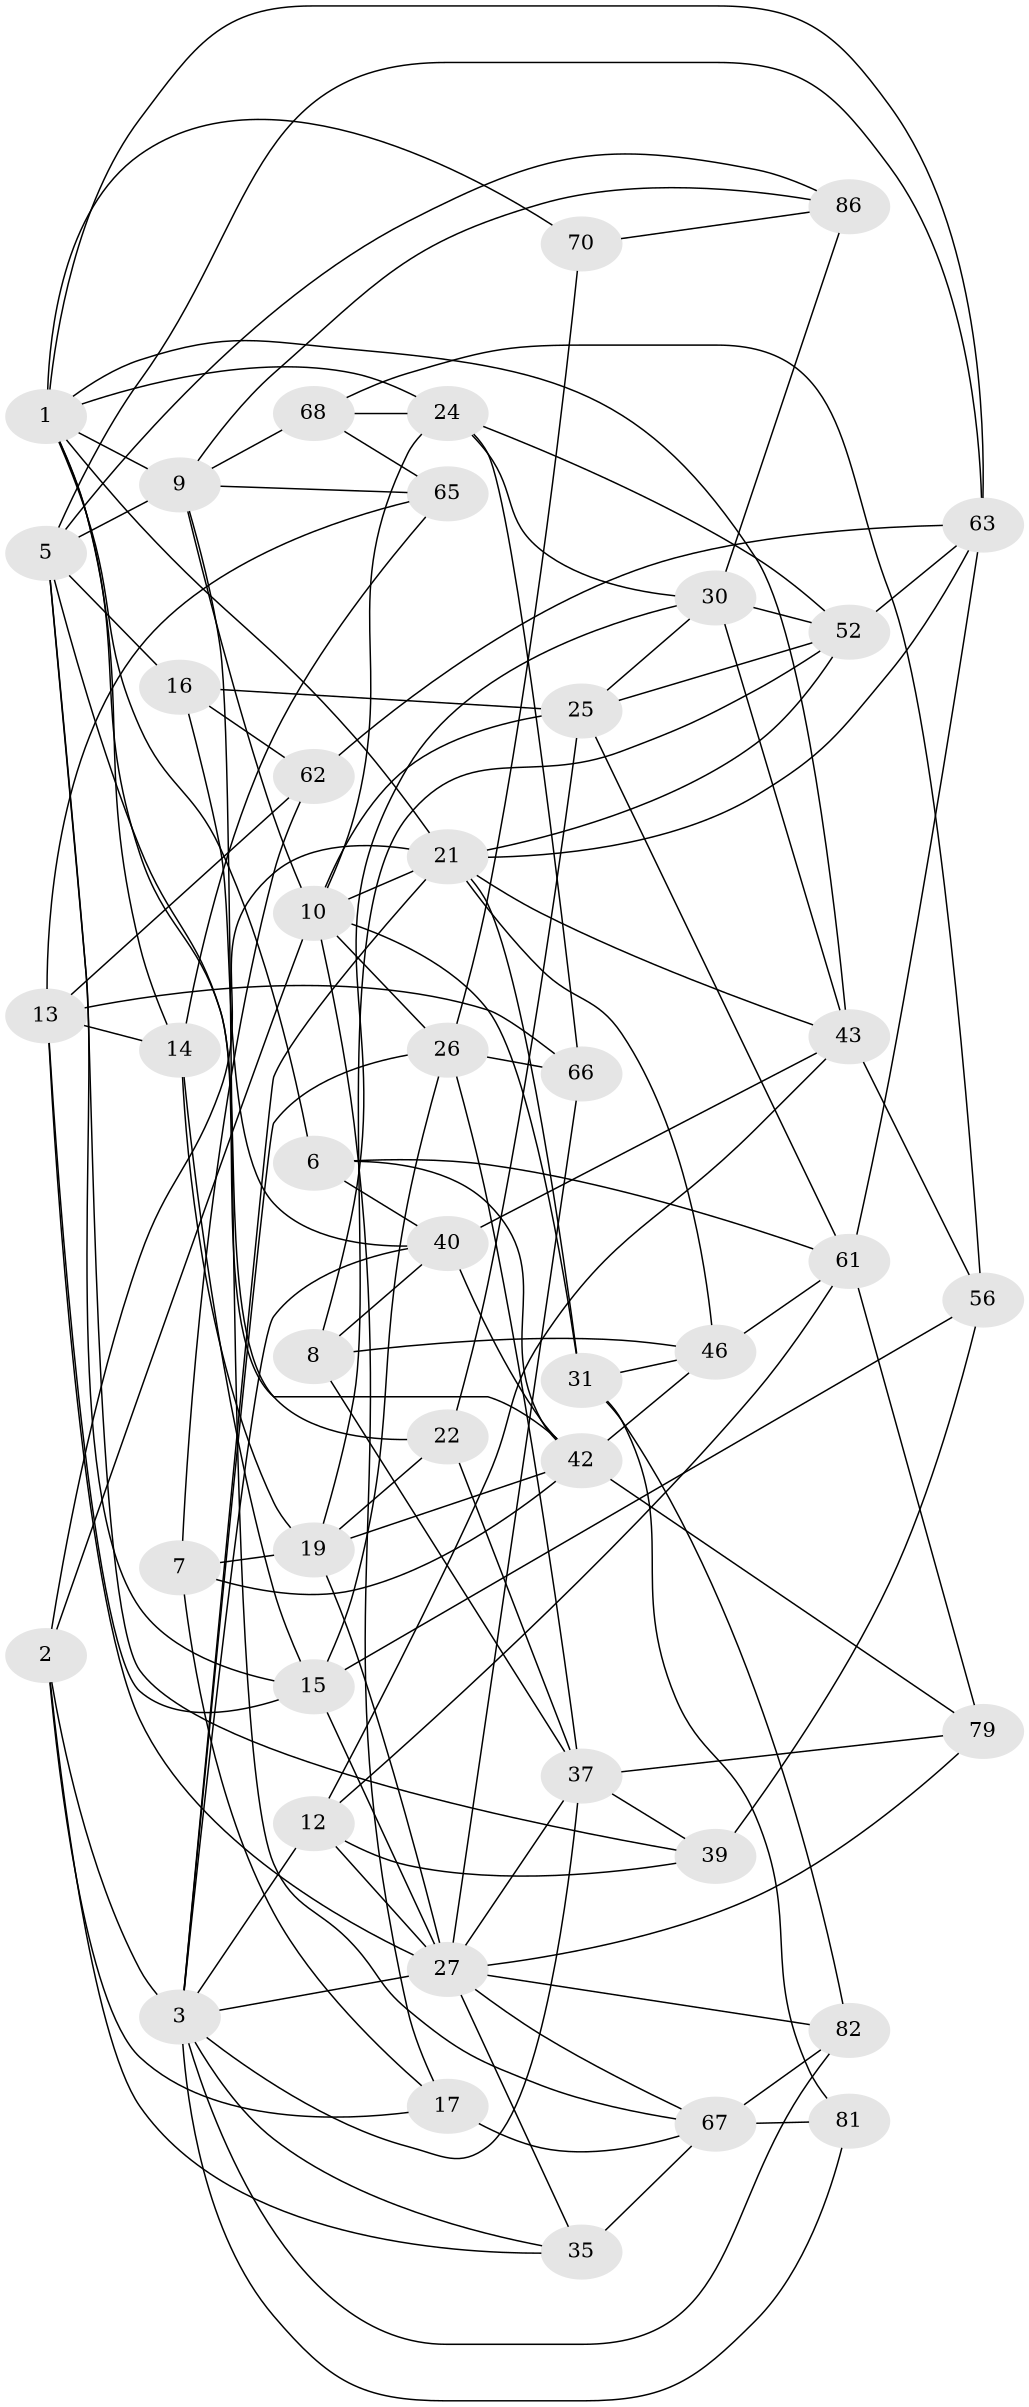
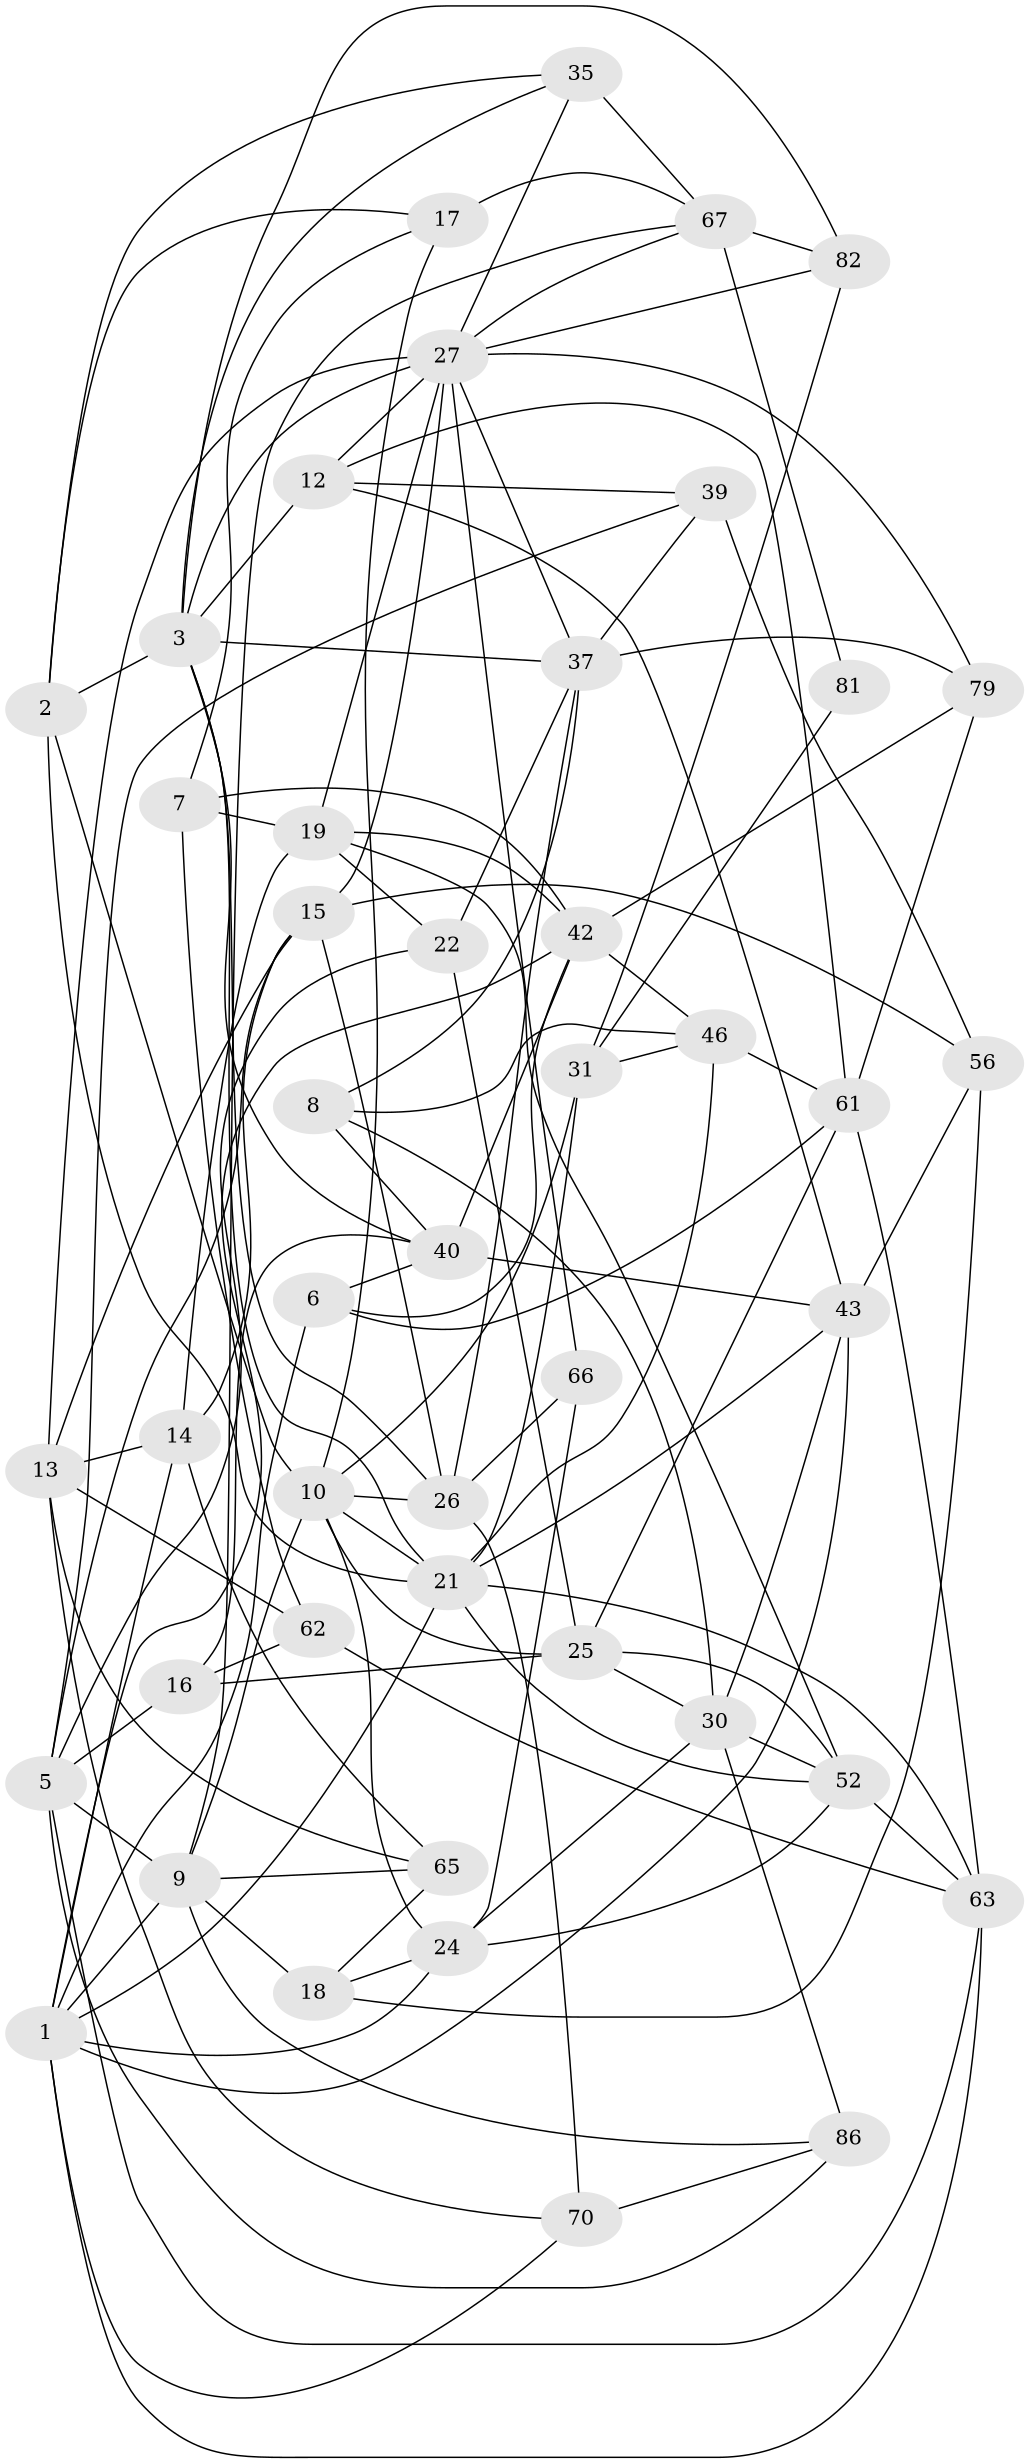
node "68": label "68" -> "18"
edge "13" -- "66": now "13" -- "70"
edge "3" -- "81": removed
